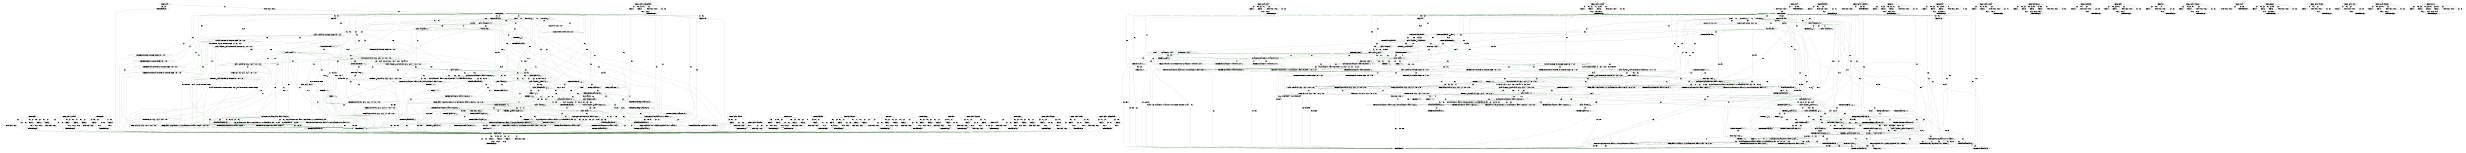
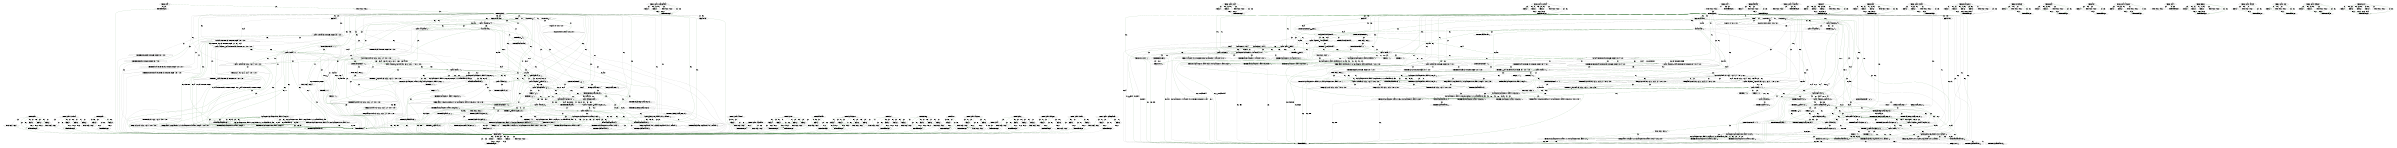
edge "(<operator>.equals,r == -EBUSY)" -> "(<operator>.assignment,r = vt_verify_kbmode(fd))": reversed
